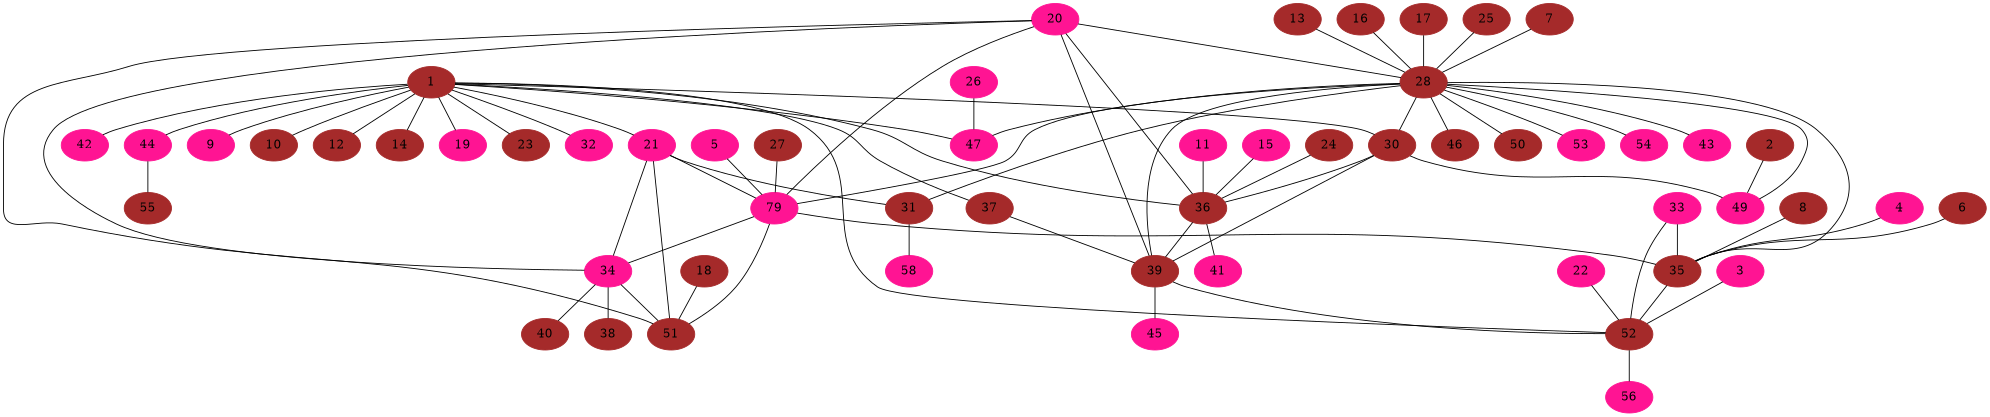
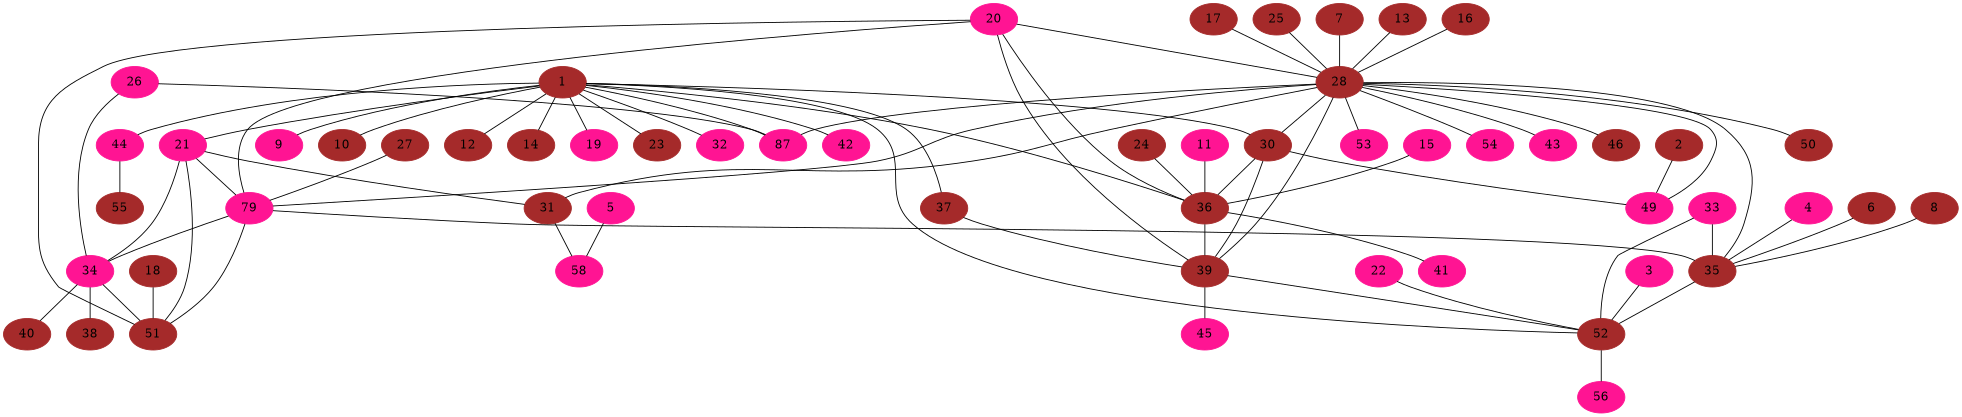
edge "20" -- "34": now "26" -- "34"
node "47": label "47" -> "87"
edge "5" -- "79": now "5" -- "58"
